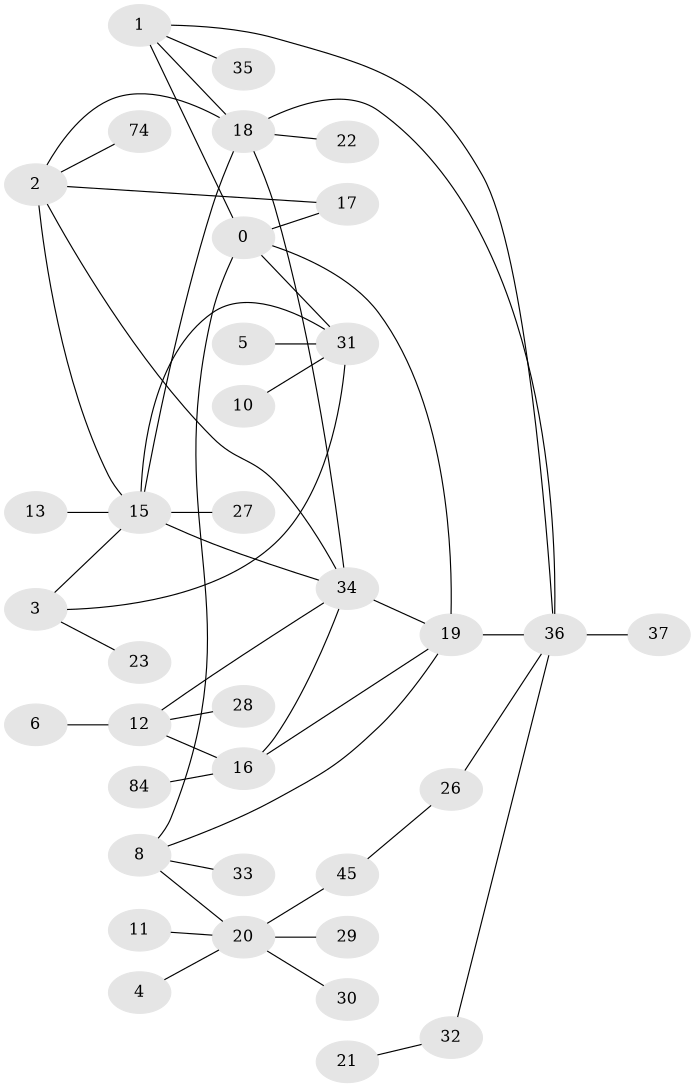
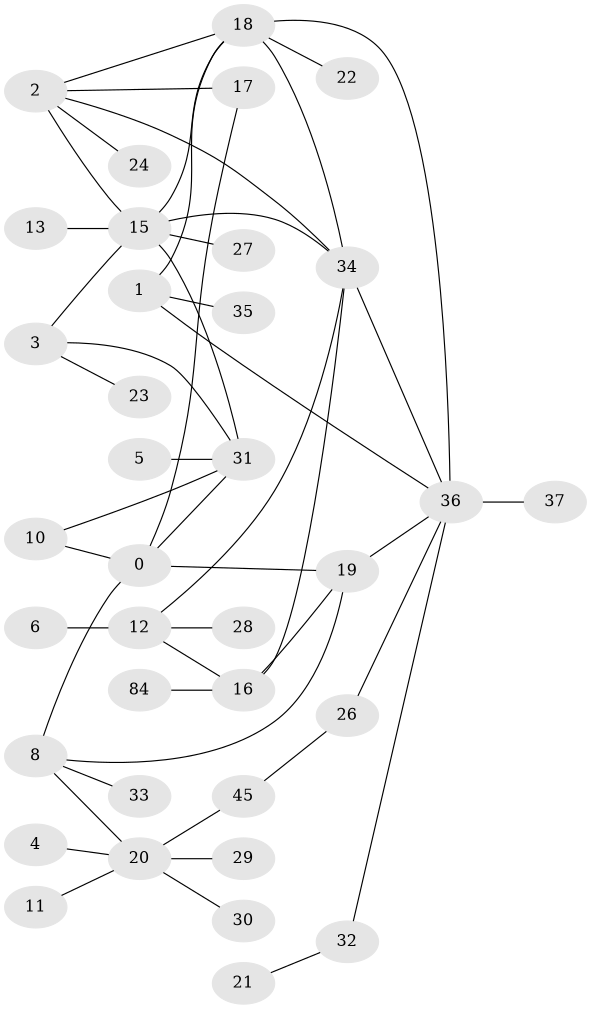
edge "1" -- "0": now "10" -- "0"
node "74": label "74" -> "24"
edge "34" -- "19": now "34" -- "36"
